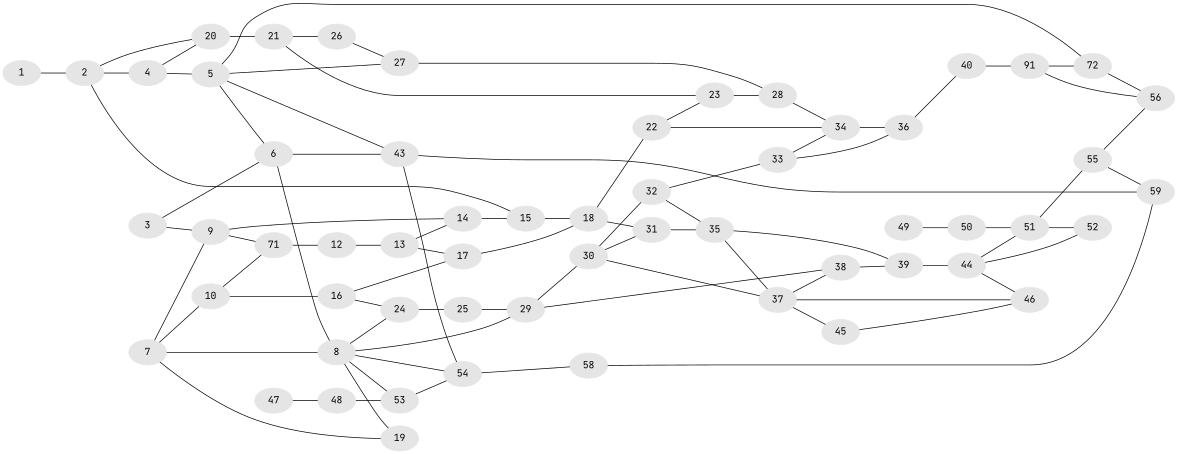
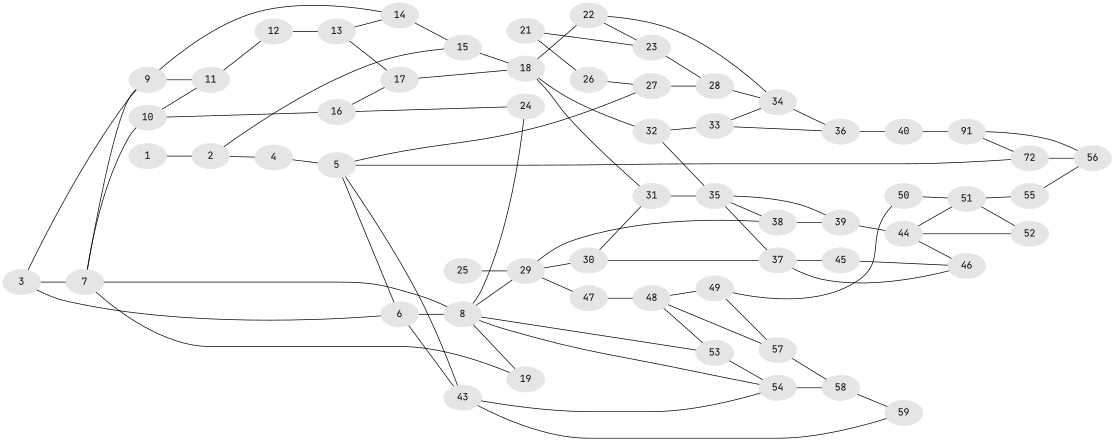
node "20": removed
edge "55" -- "59": removed
edge "32" -- "30": now "32" -- "18"
node "71": label "71" -> "11"
edge "3" -- "7": added
edge "38" -- "37": now "38" -- "35"
edge "29" -- "47": added
edge "49" -- "48": added
edge "24" -- "25": removed
node "57": added
